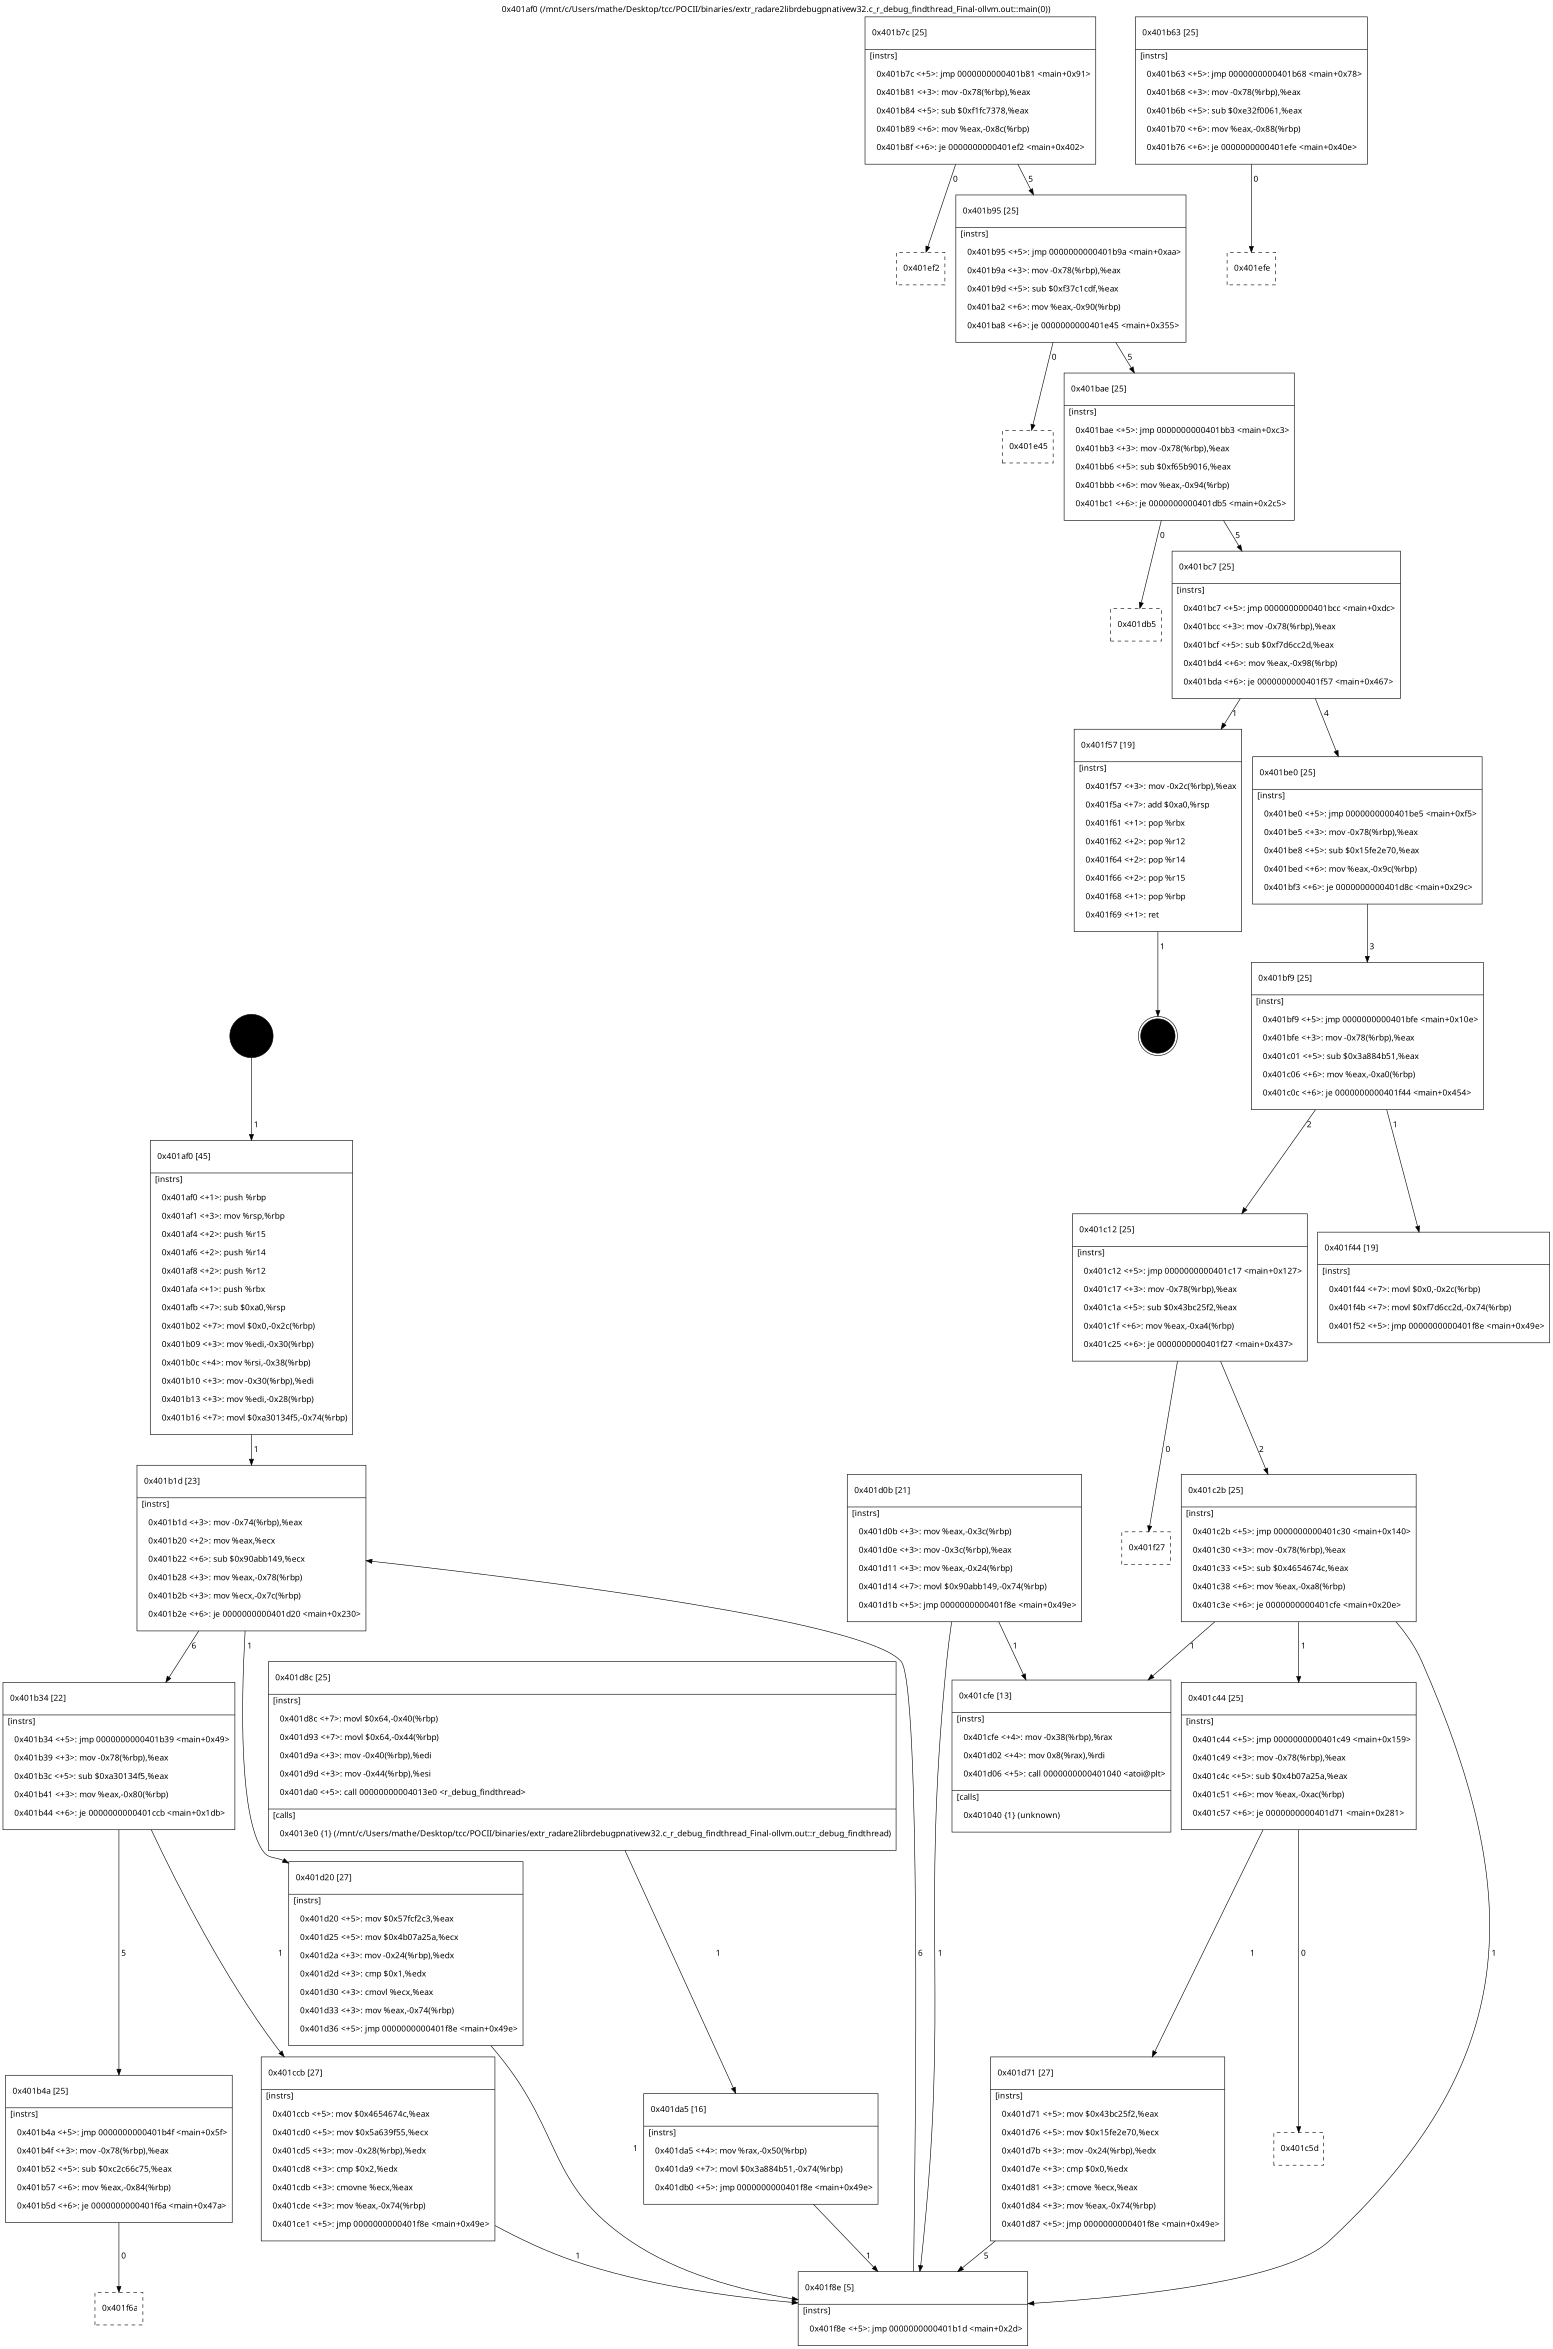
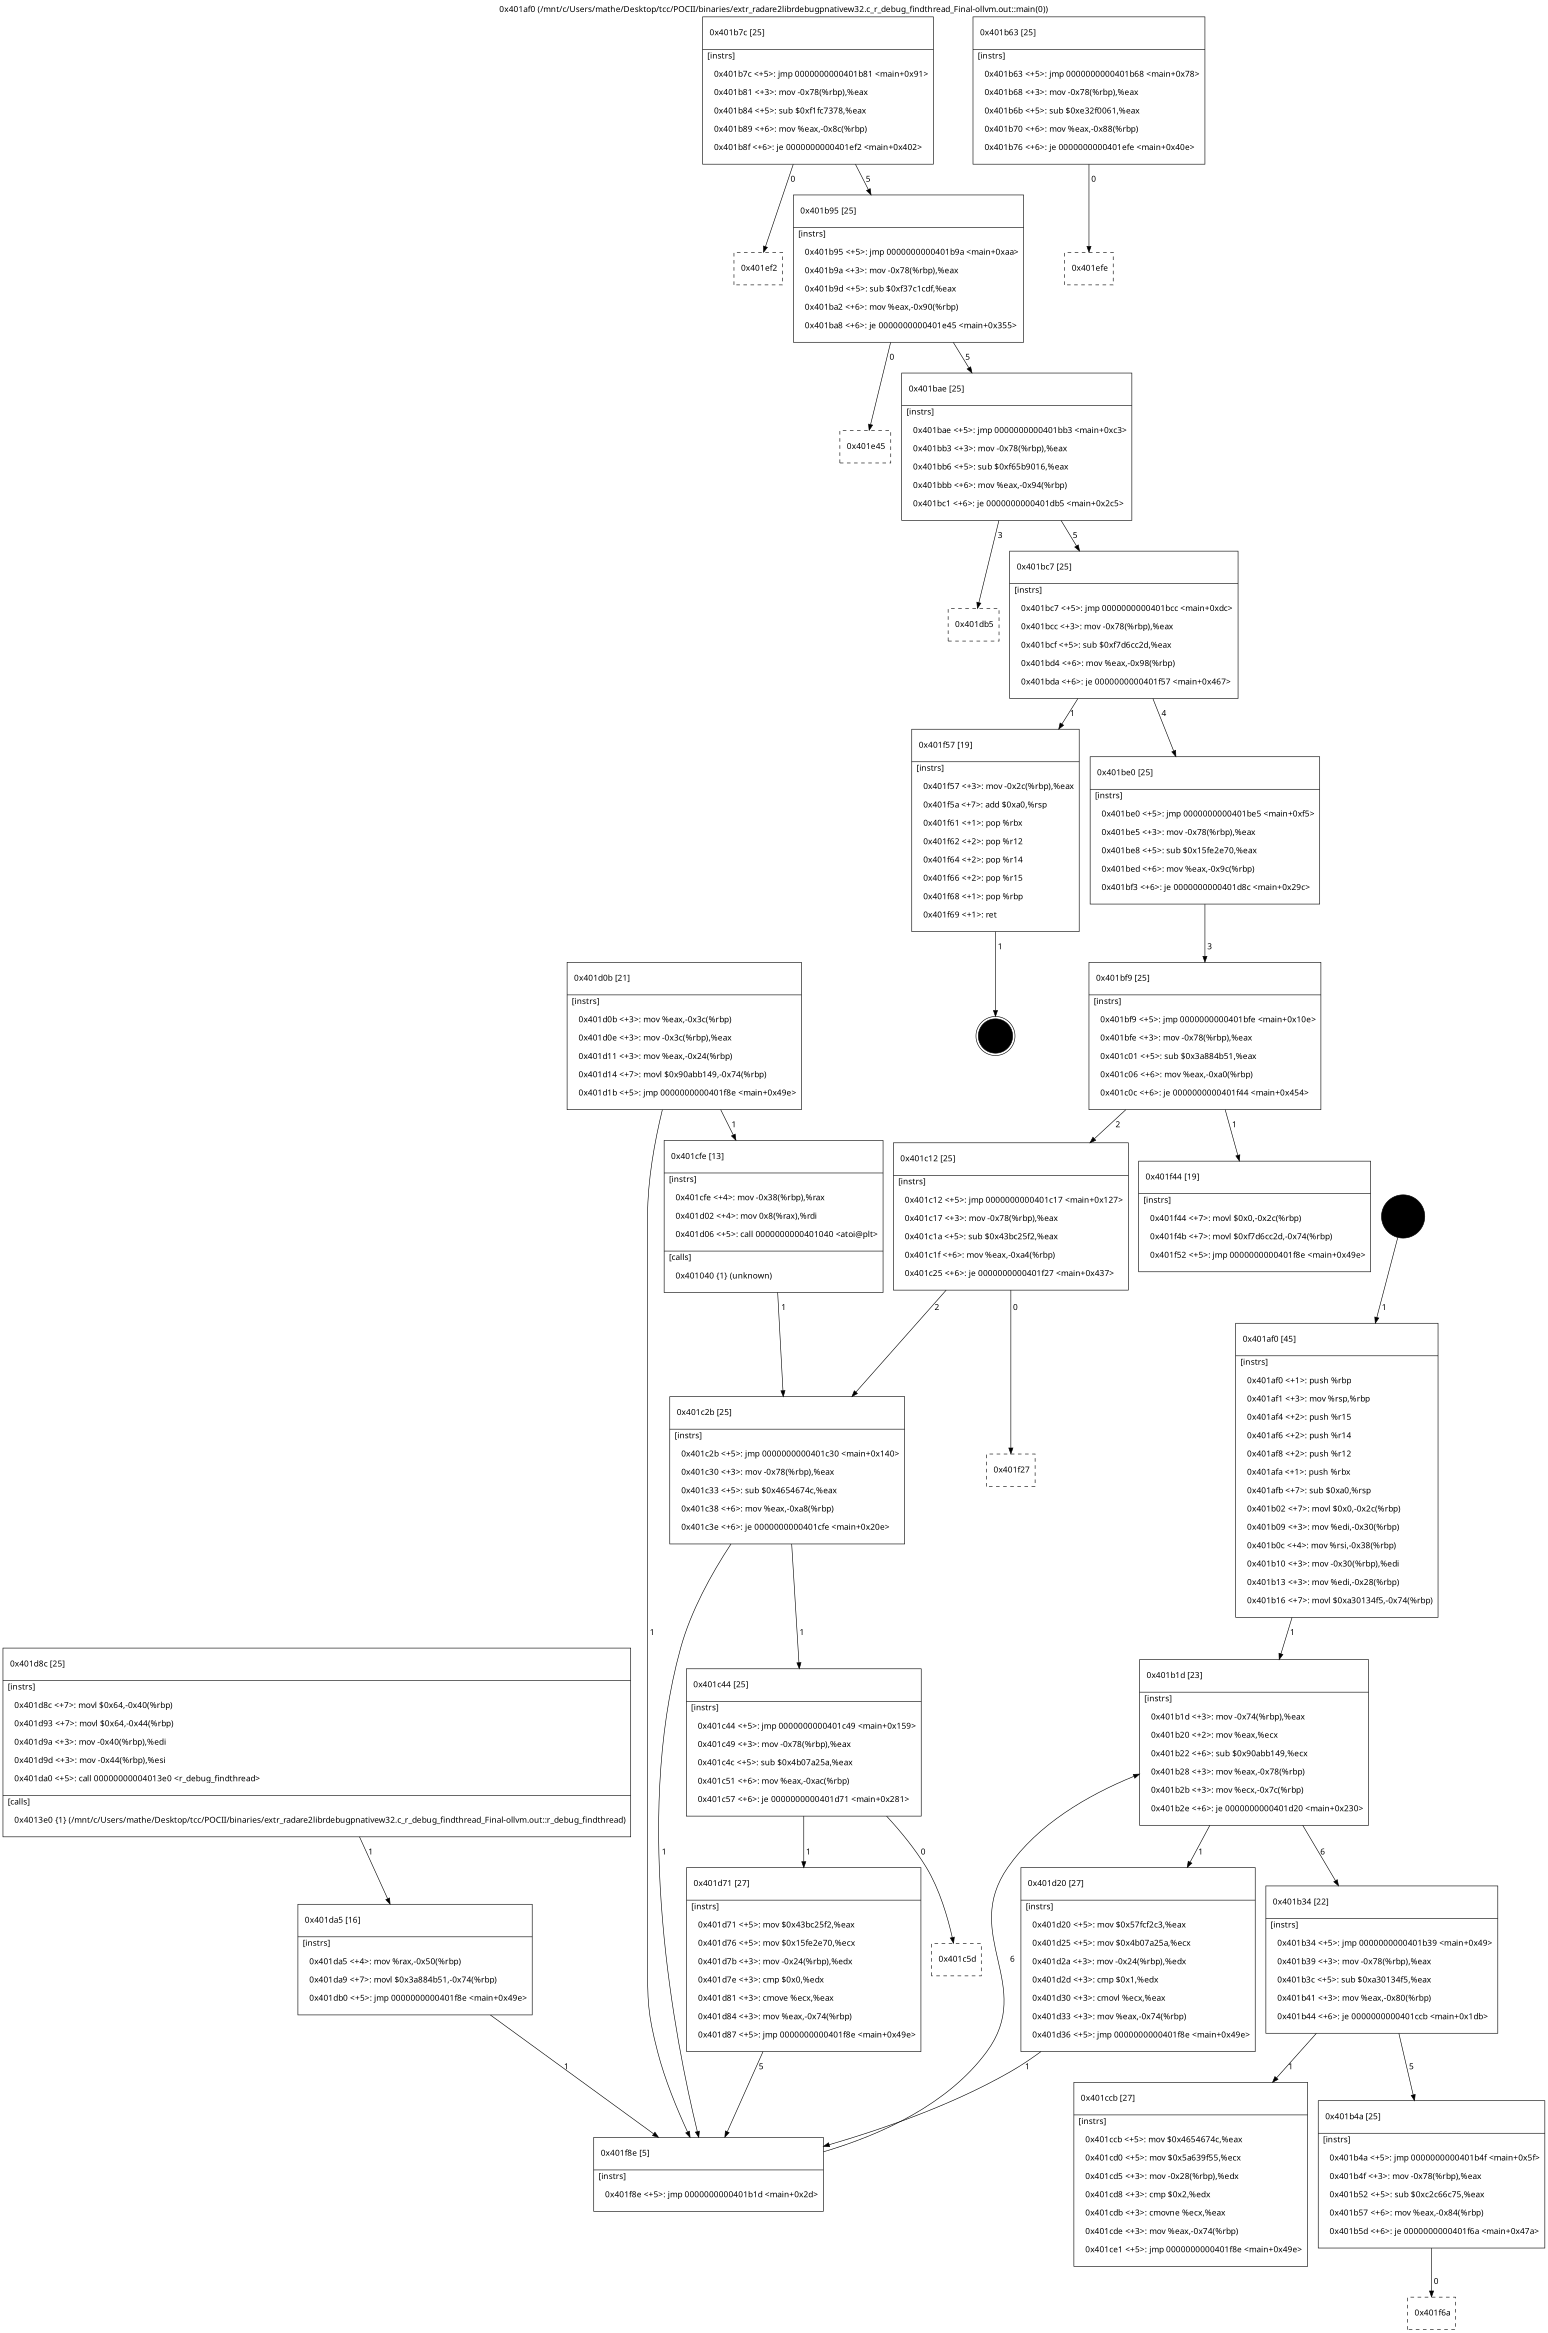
edge "0x401bae [25]" -> "0x401db5": label " 0" -> " 3"
edge "0x401c2b [25]" -> "0x401cfe [13]": reversed
edge "0x401ccb [27]" -> "0x401f8e [5]": removed, label "1"
